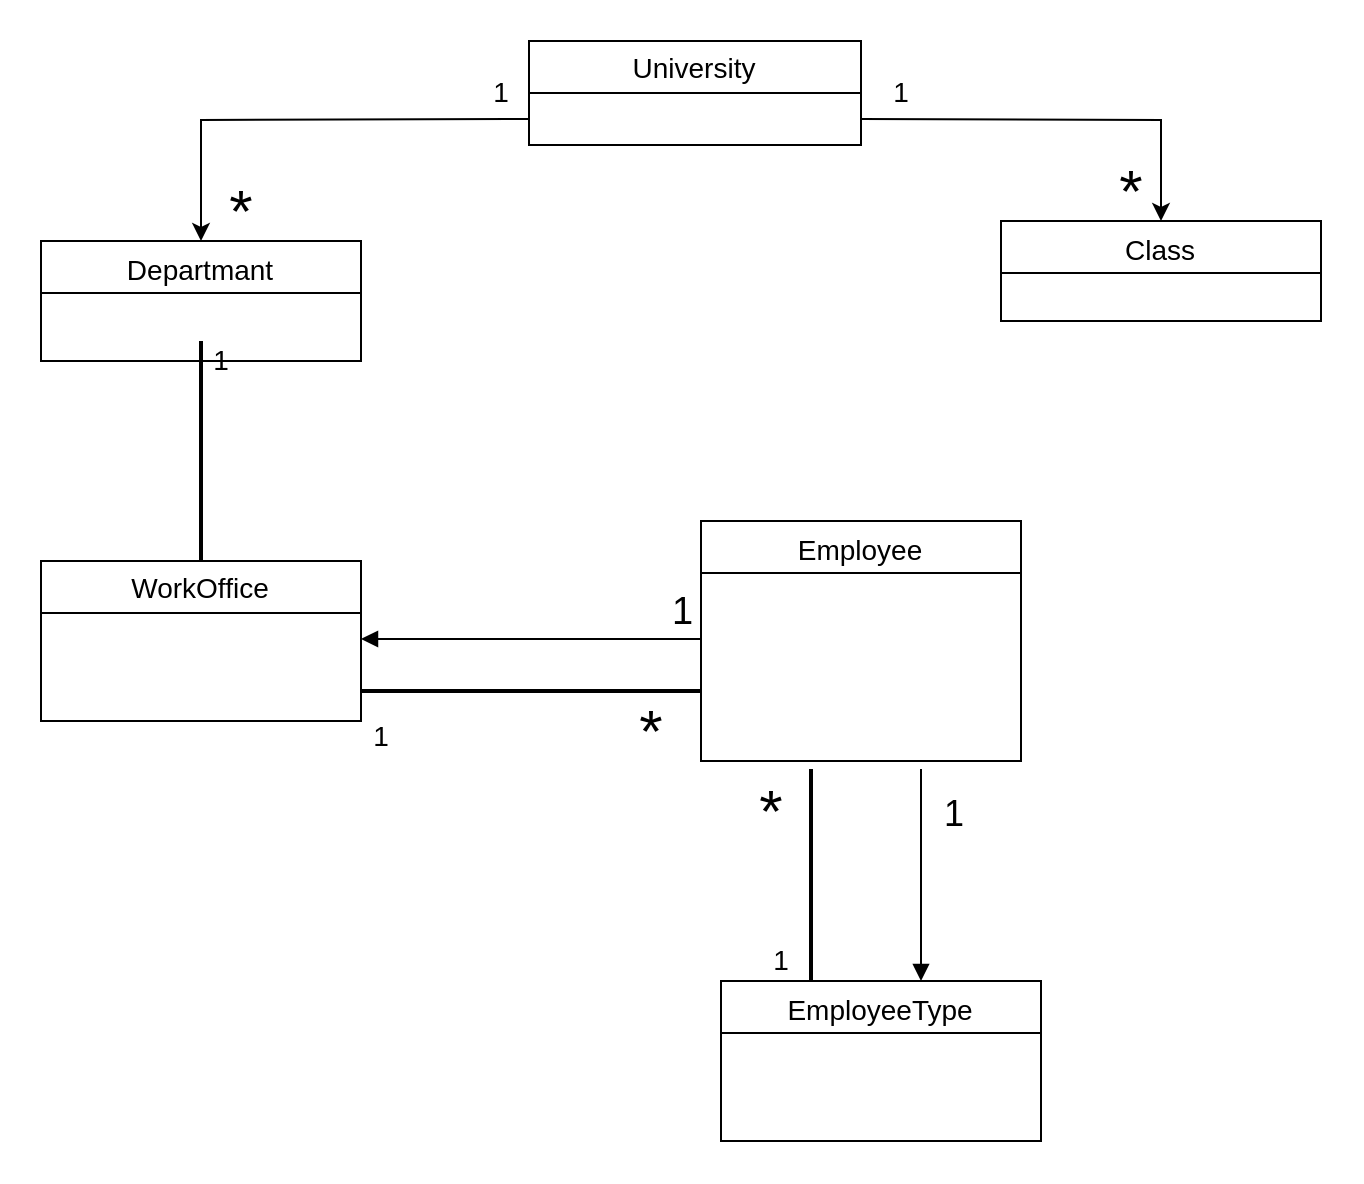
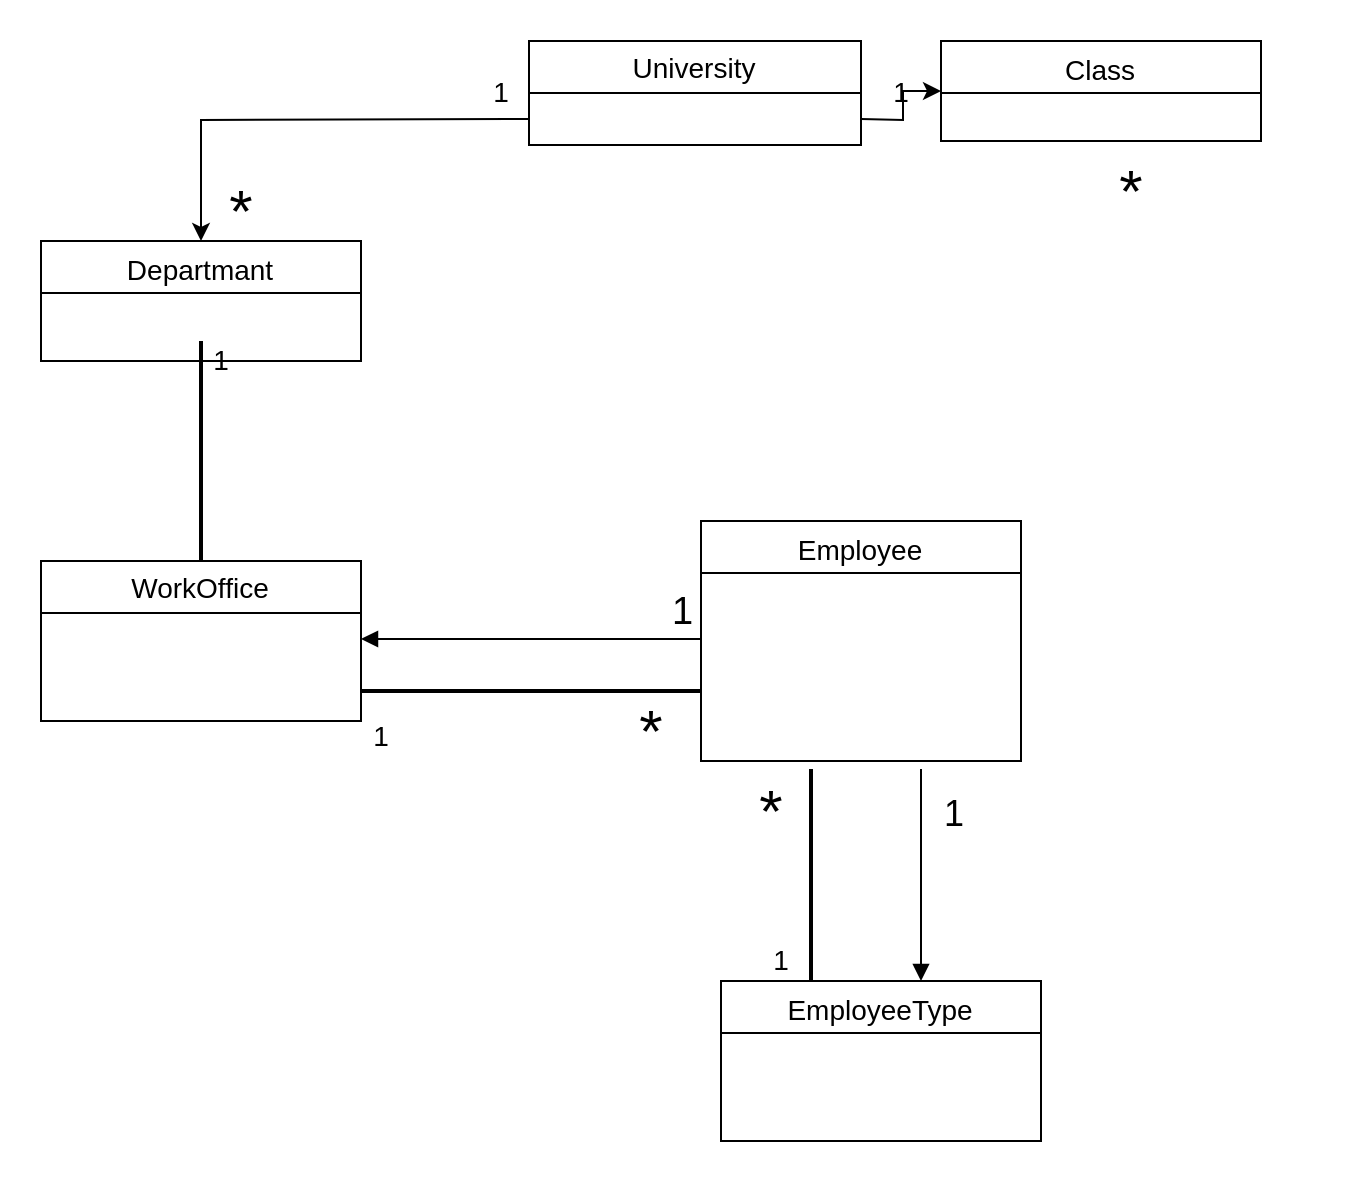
node "Class": moved (1161, 271) -> (1101, 91)
